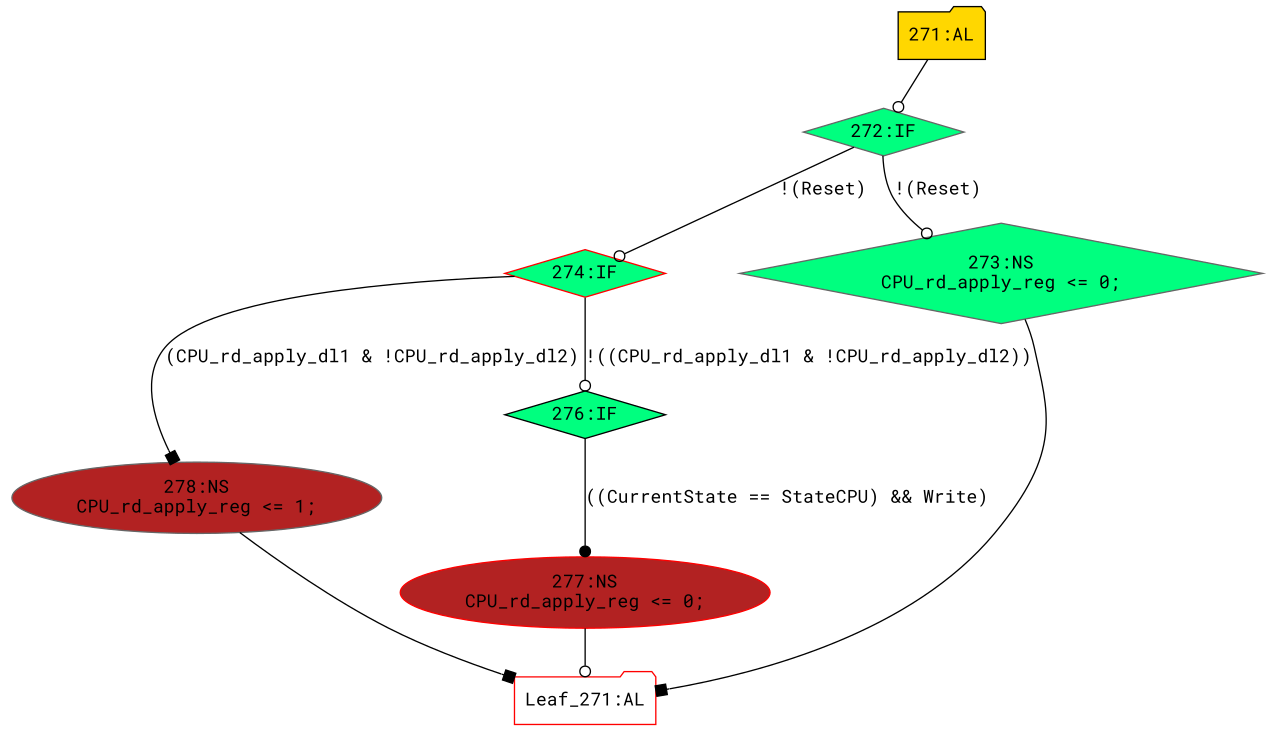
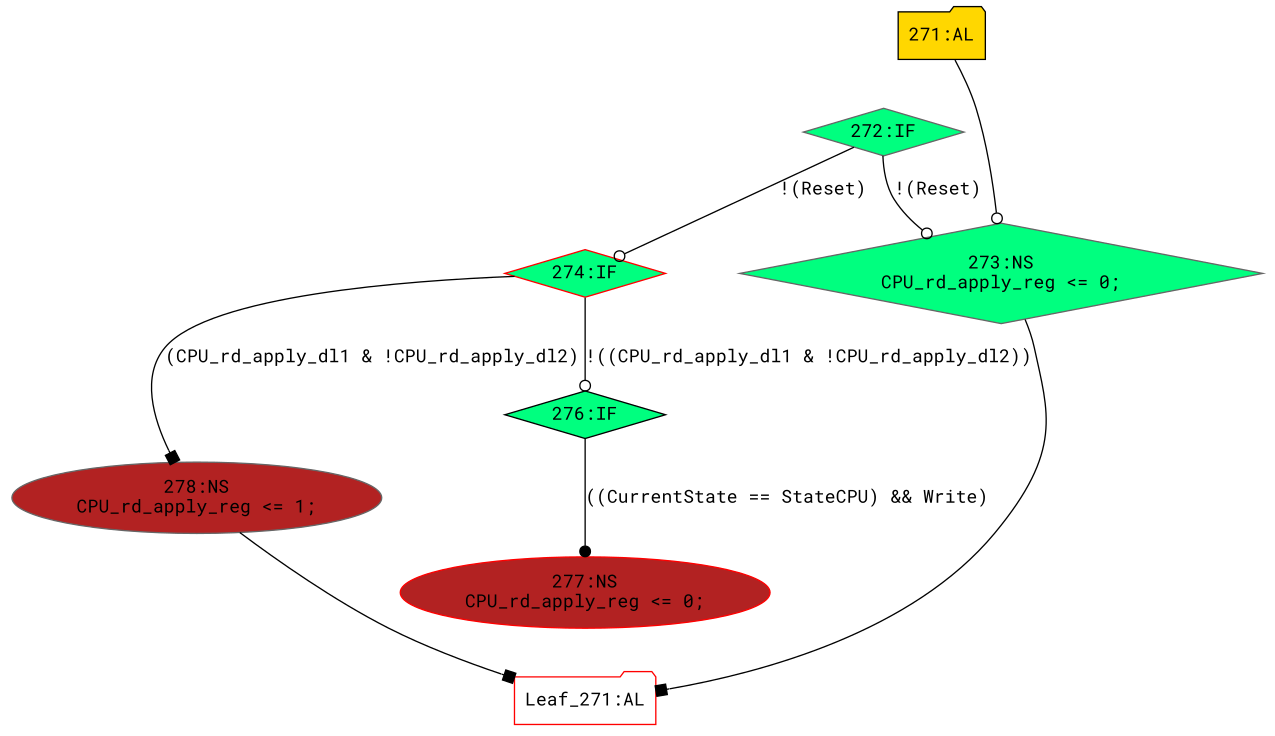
edge "271:AL" -> "272:IF": now "271:AL" -> "273:NS CPU_rd_apply_reg <= 0;"
edge "277:NS CPU_rd_apply_reg <= 0;" -> "Leaf_271:AL": removed
